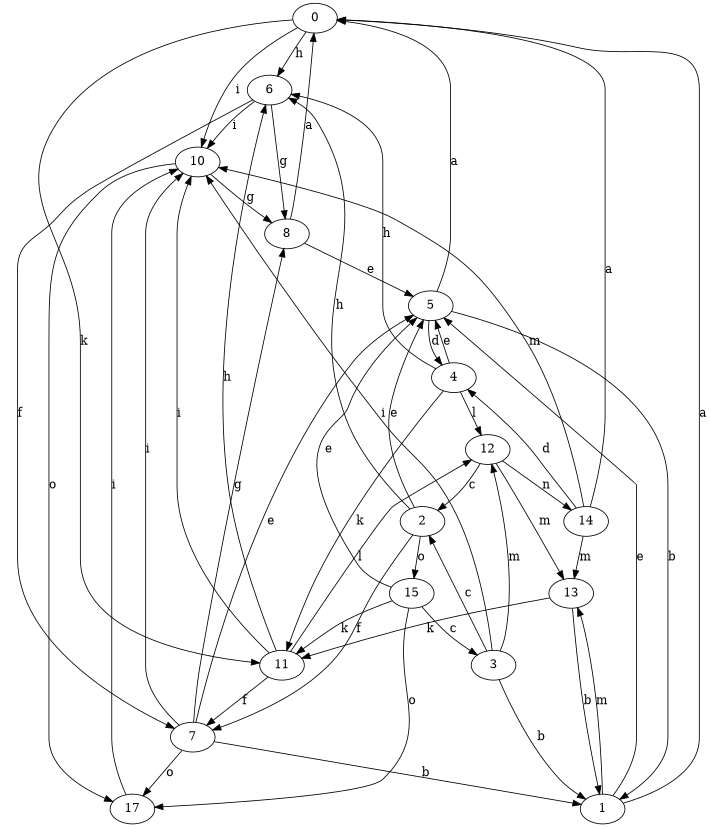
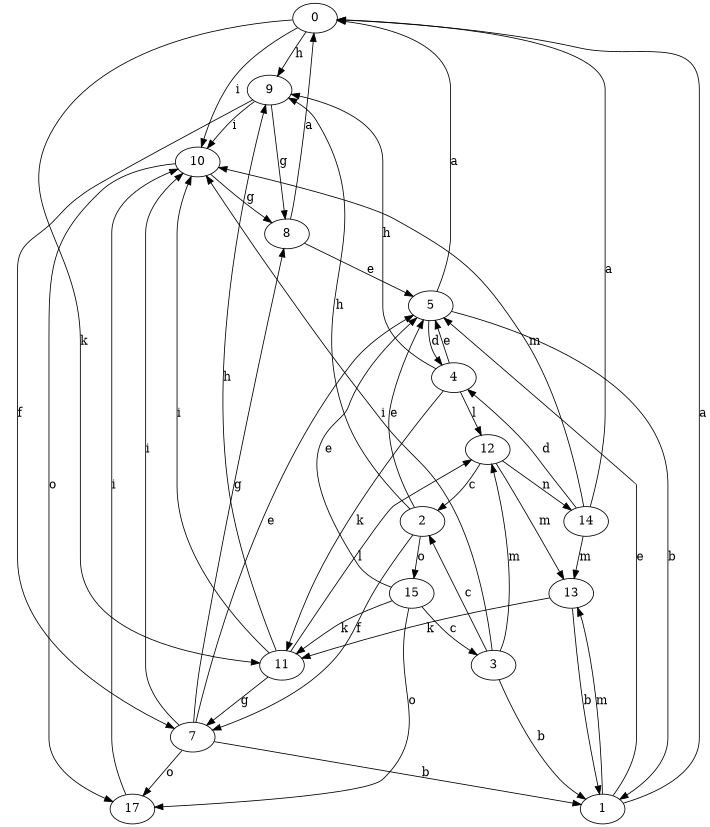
node "6": label "6" -> "9"
edge "11" -> "7": label "f" -> "g"
